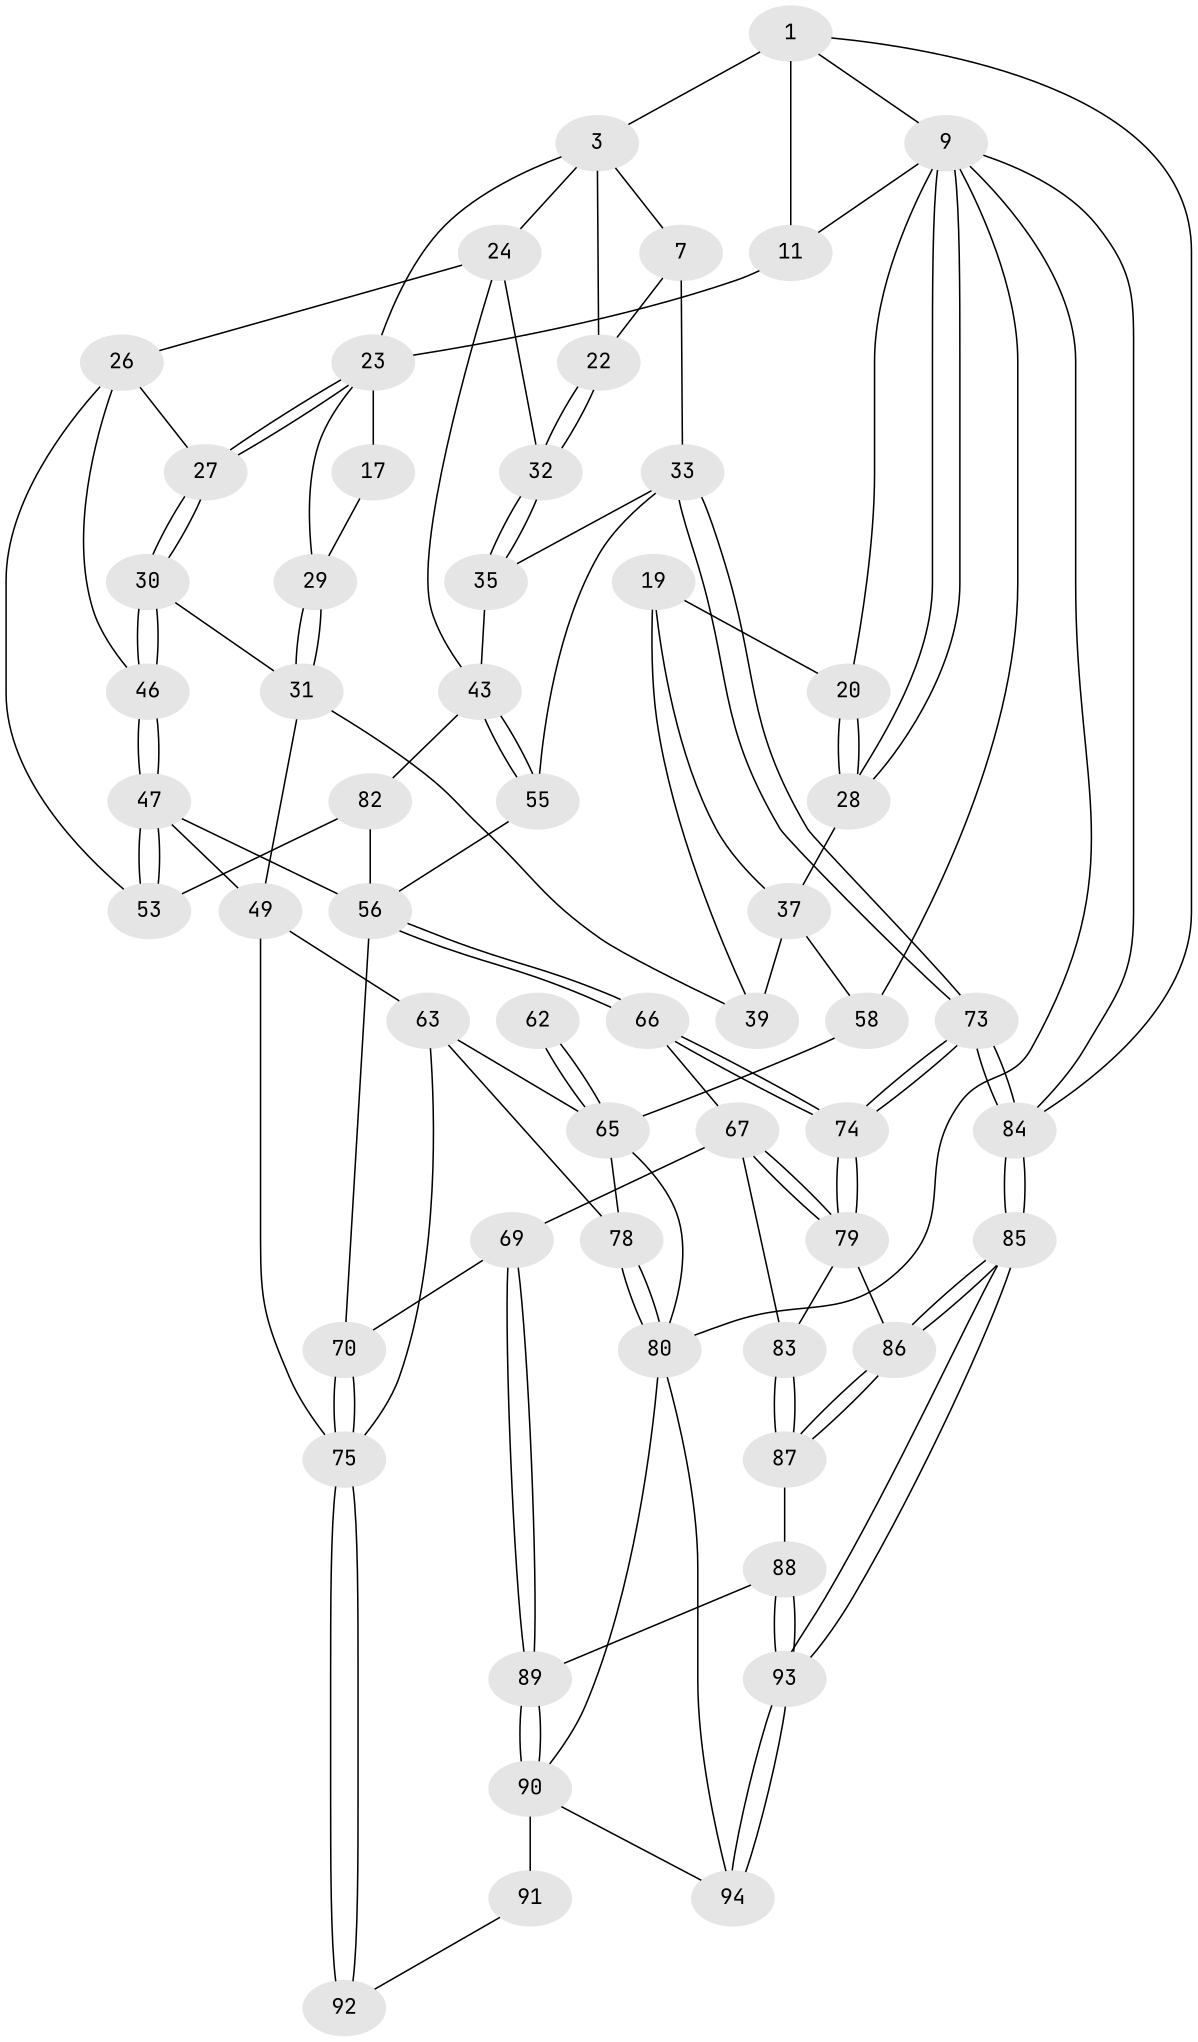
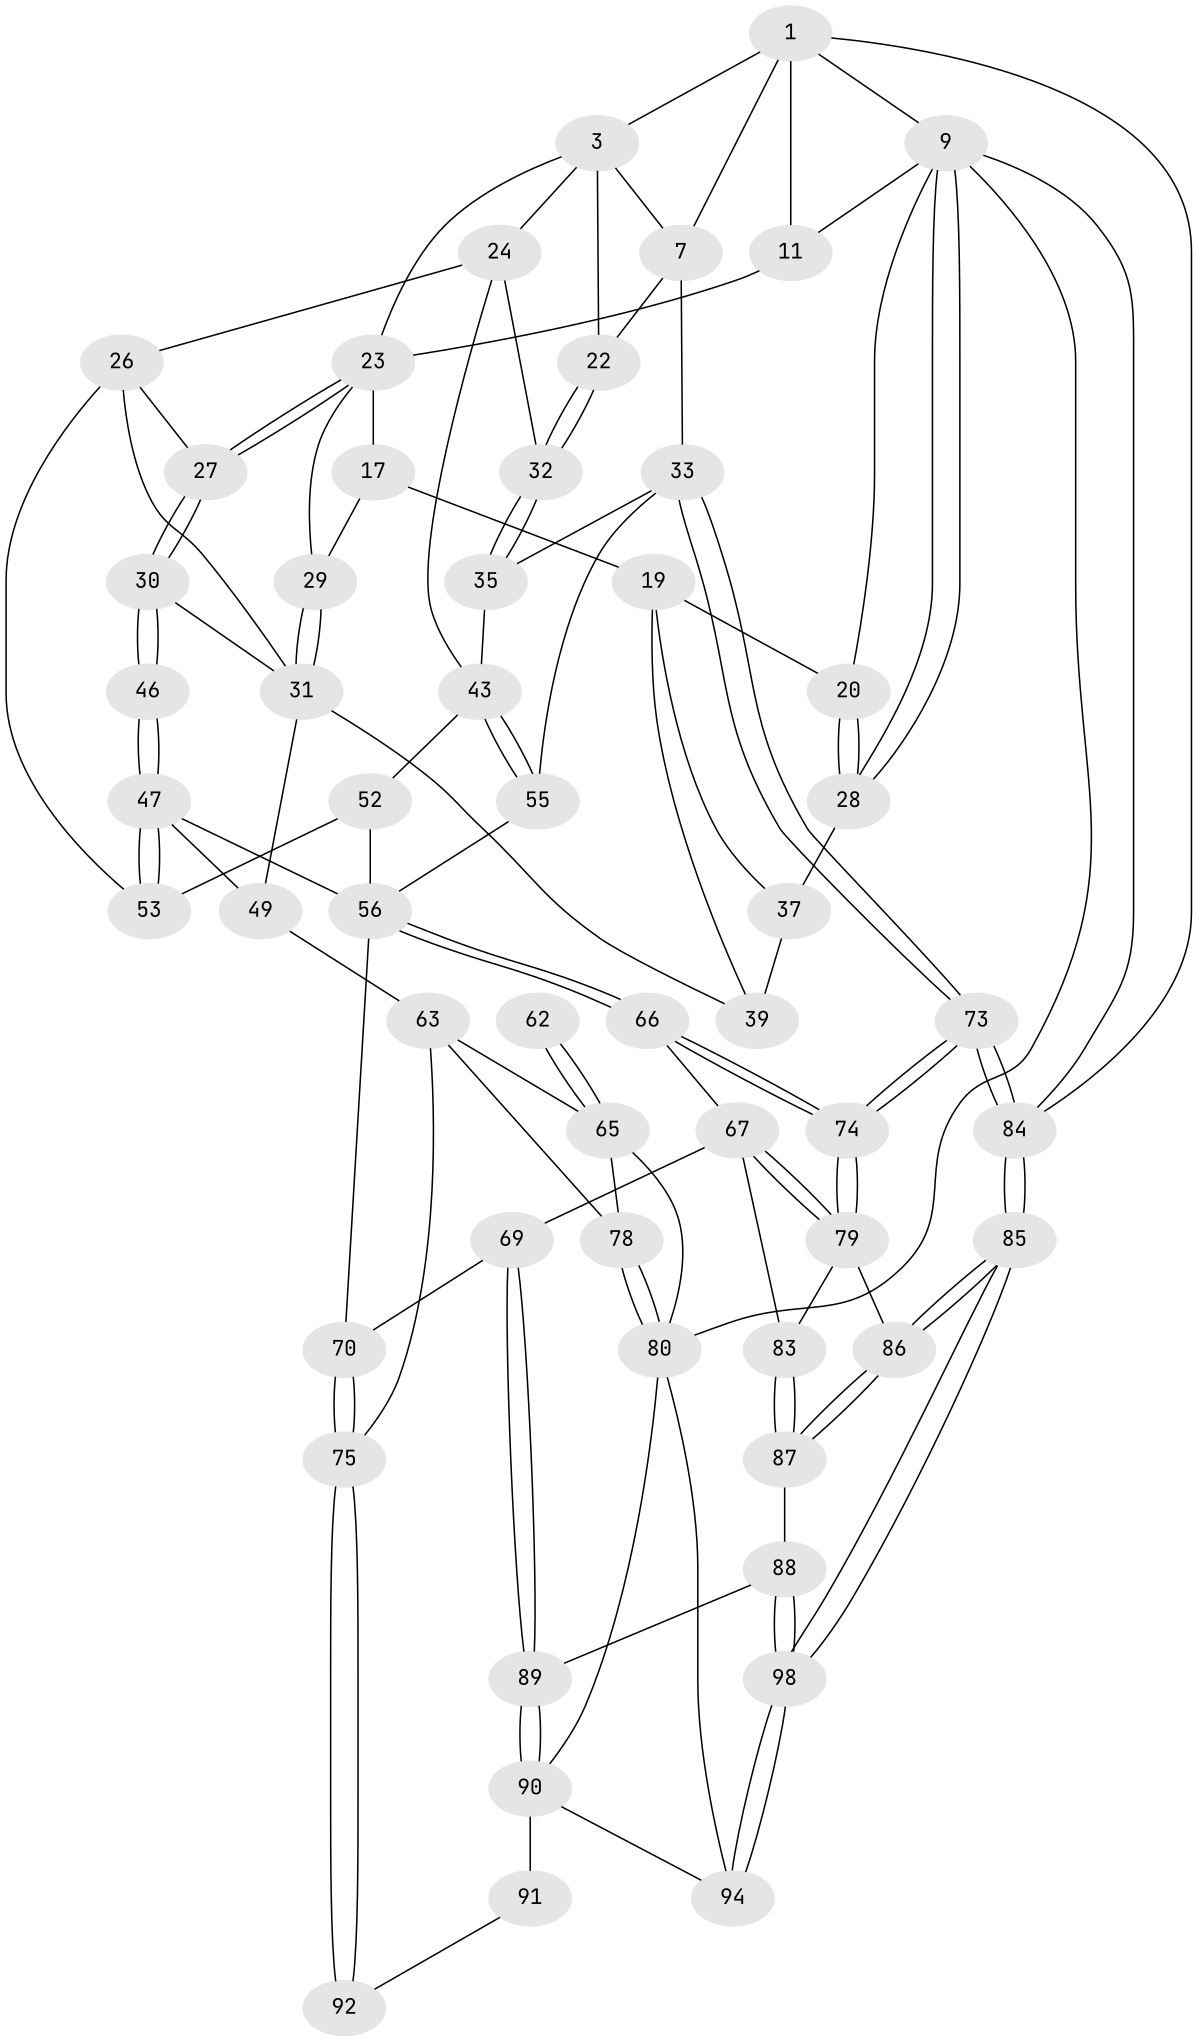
edge "1" -- "7": added
edge "17" -- "19": added
edge "26" -- "46": now "26" -- "31"
node "82": label "82" -> "52"
node "58": removed
edge "49" -- "75": removed
node "93": label "93" -> "98"
